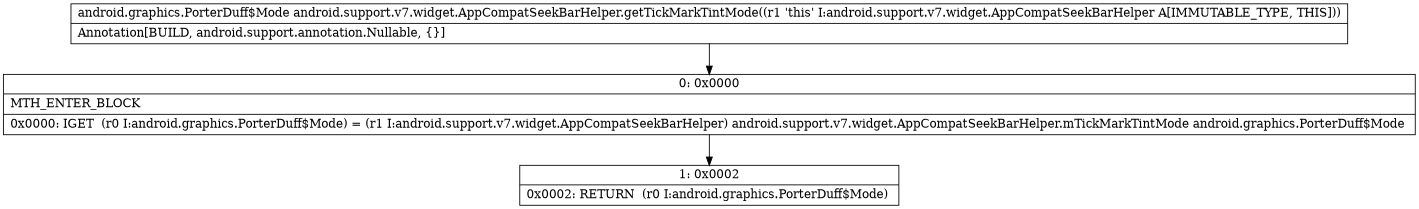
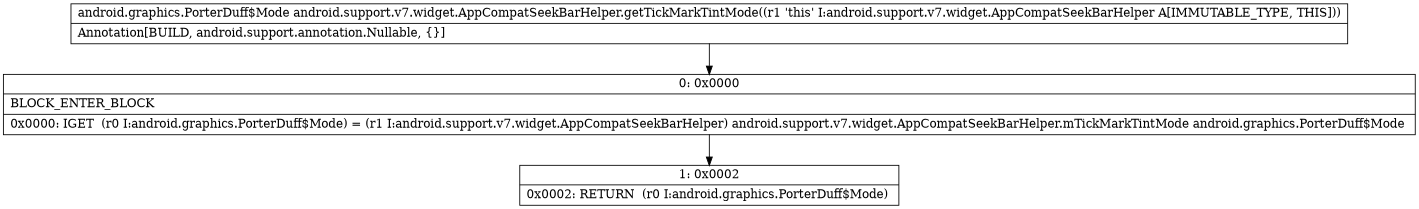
node "0: 0x0000": text "MTH_ENTER_BLOCK" -> "BLOCK_ENTER_BLOCK"
